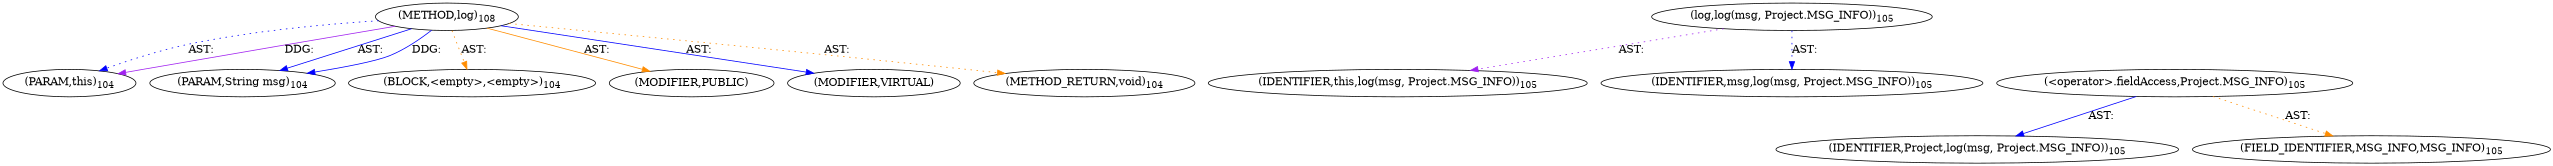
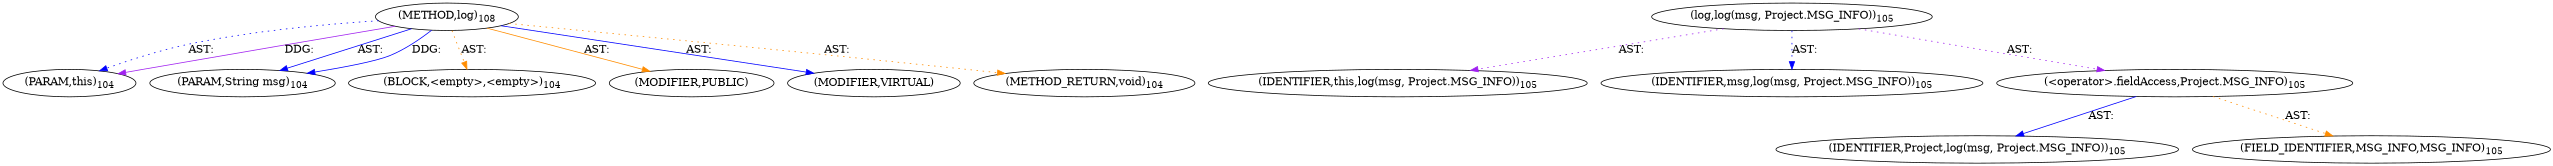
edge "(log,log(msg, Project.MSG_INFO))" -> "(<operator>.fieldAccess,Project.MSG_INFO)": added, label "AST:"
